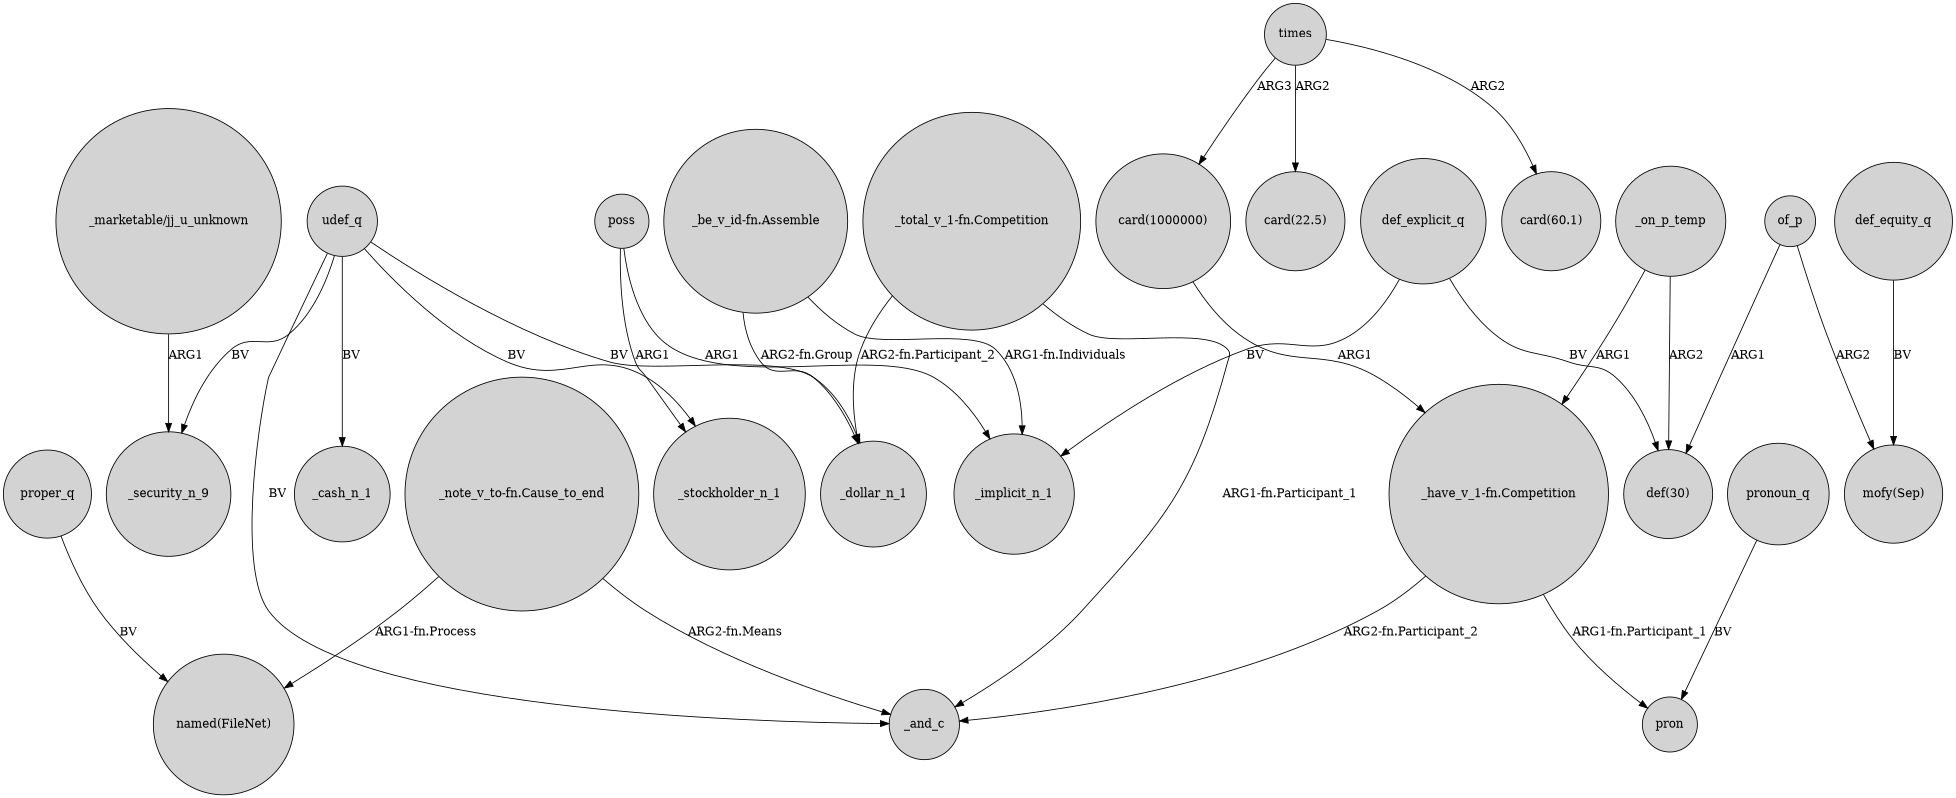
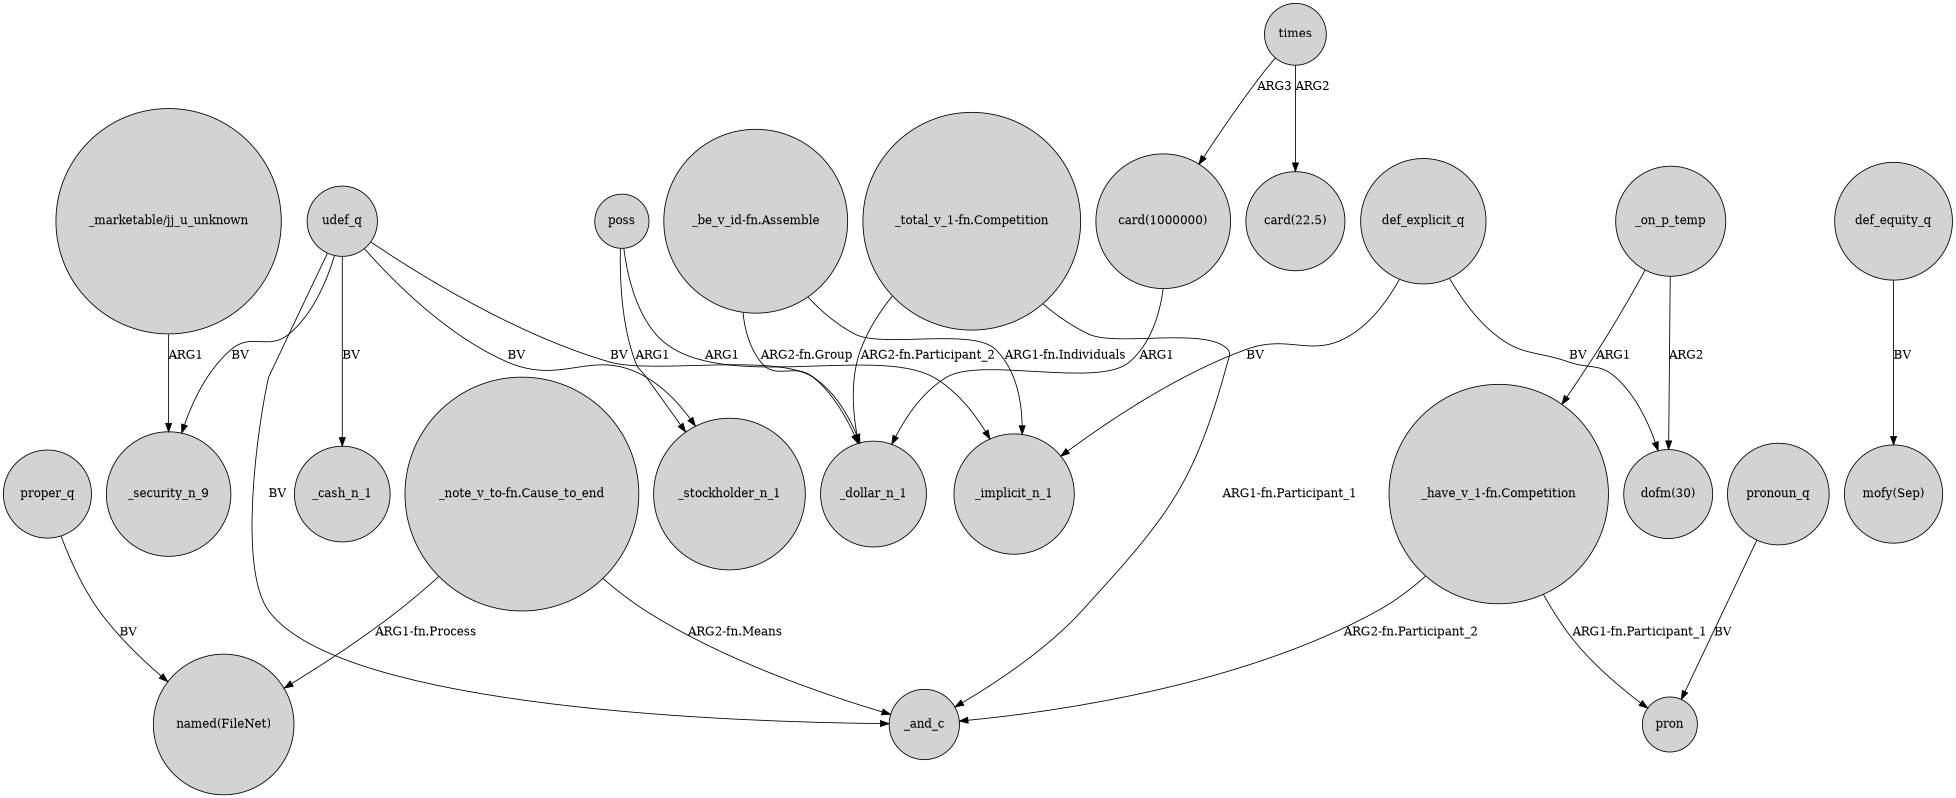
node "card(60.1)": removed
node "of_p": removed
edge "card(1000000)" -> "_have_v_1-fn.Competition": now "card(1000000)" -> "_dollar_n_1"
node "def(30)": label "def(30)" -> "dofm(30)"
